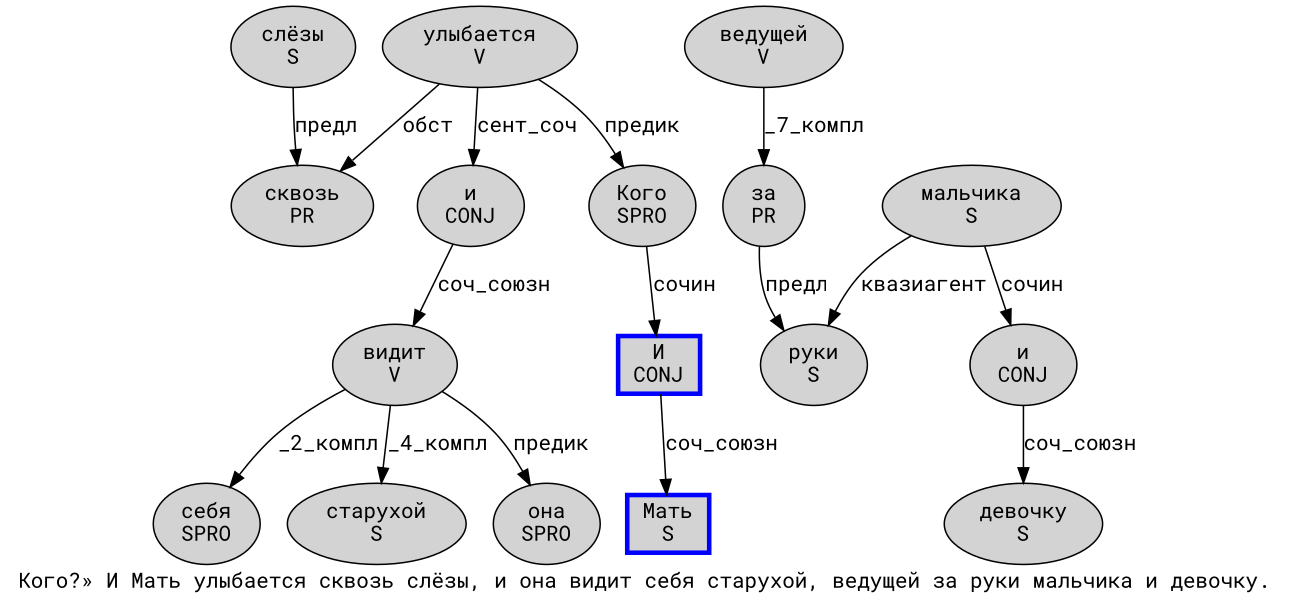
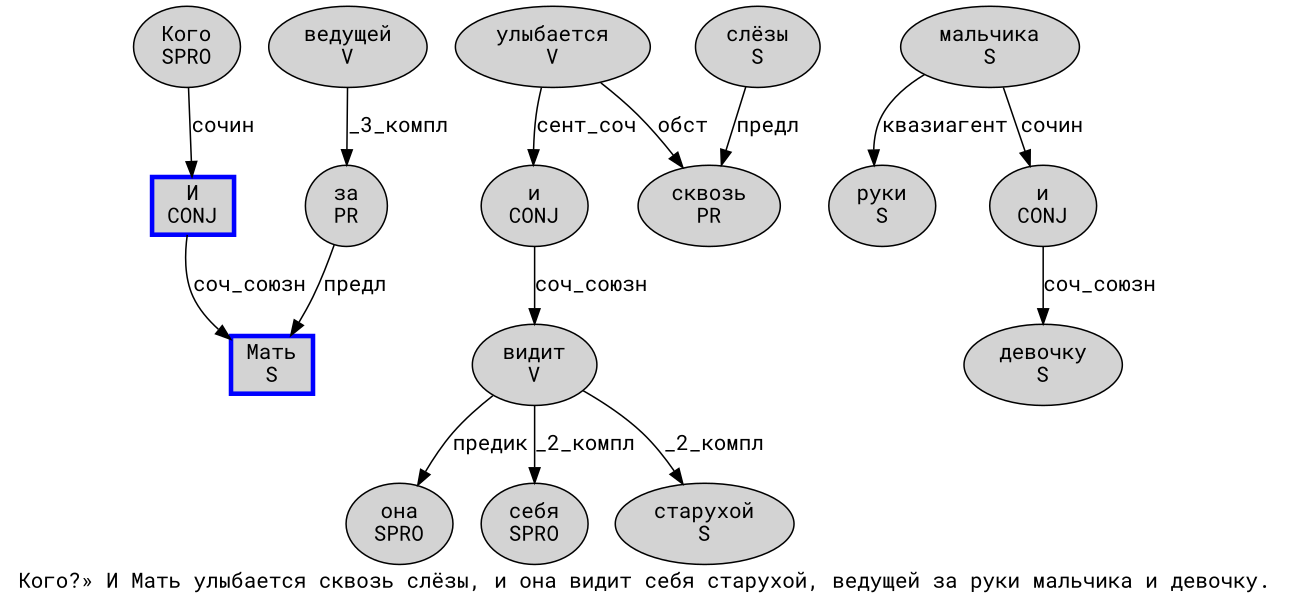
edge "улыбается V" -> "Кого SPRO": removed, label "предик"
edge "ведущей V" -> "за PR": label "_7_компл" -> "_3_компл"
edge "за PR" -> "руки S": now "за PR" -> "Мать S"
edge "видит V" -> "старухой S": label "_4_компл" -> "_2_компл"
